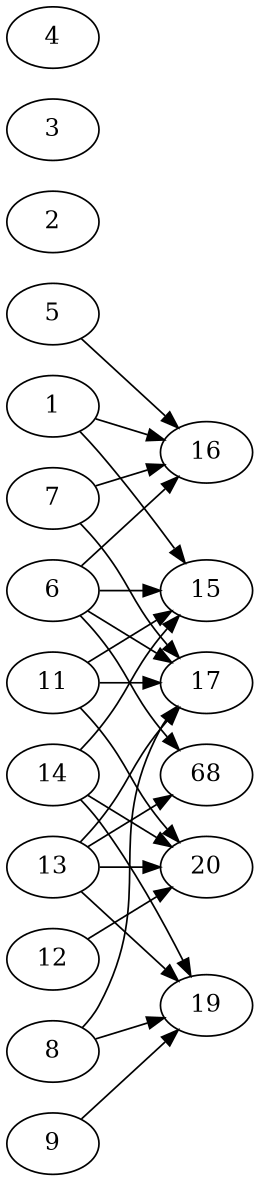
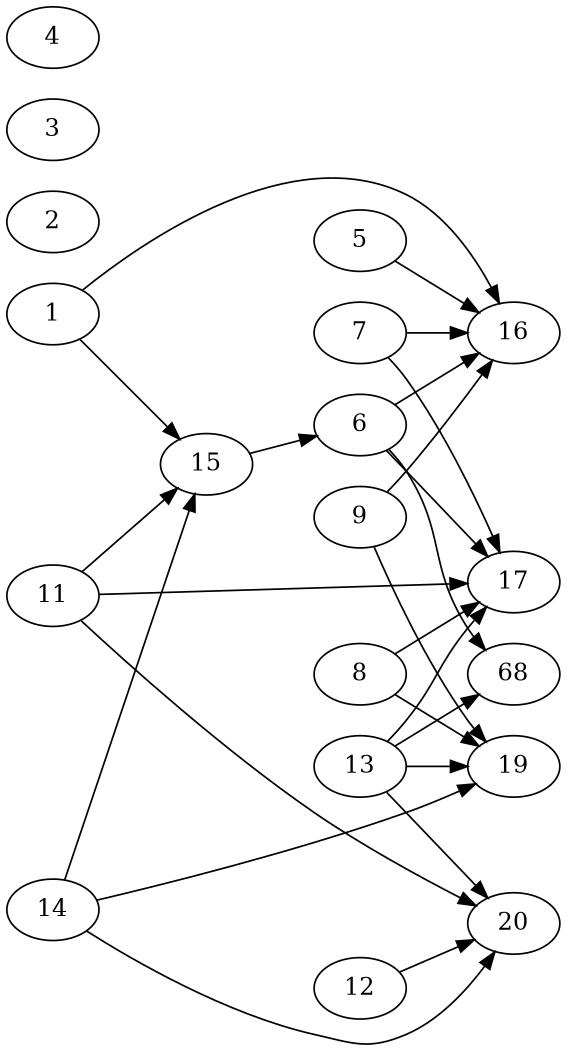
edge "9" -> "16": added
edge "6" -> "15": reversed
